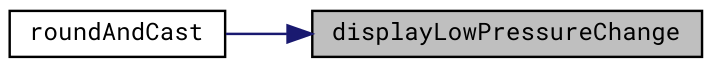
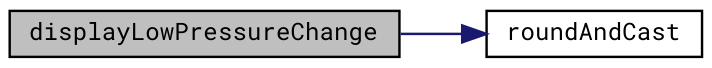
edge "roundAndCast" -> "displayLowPressureChange": reversed
